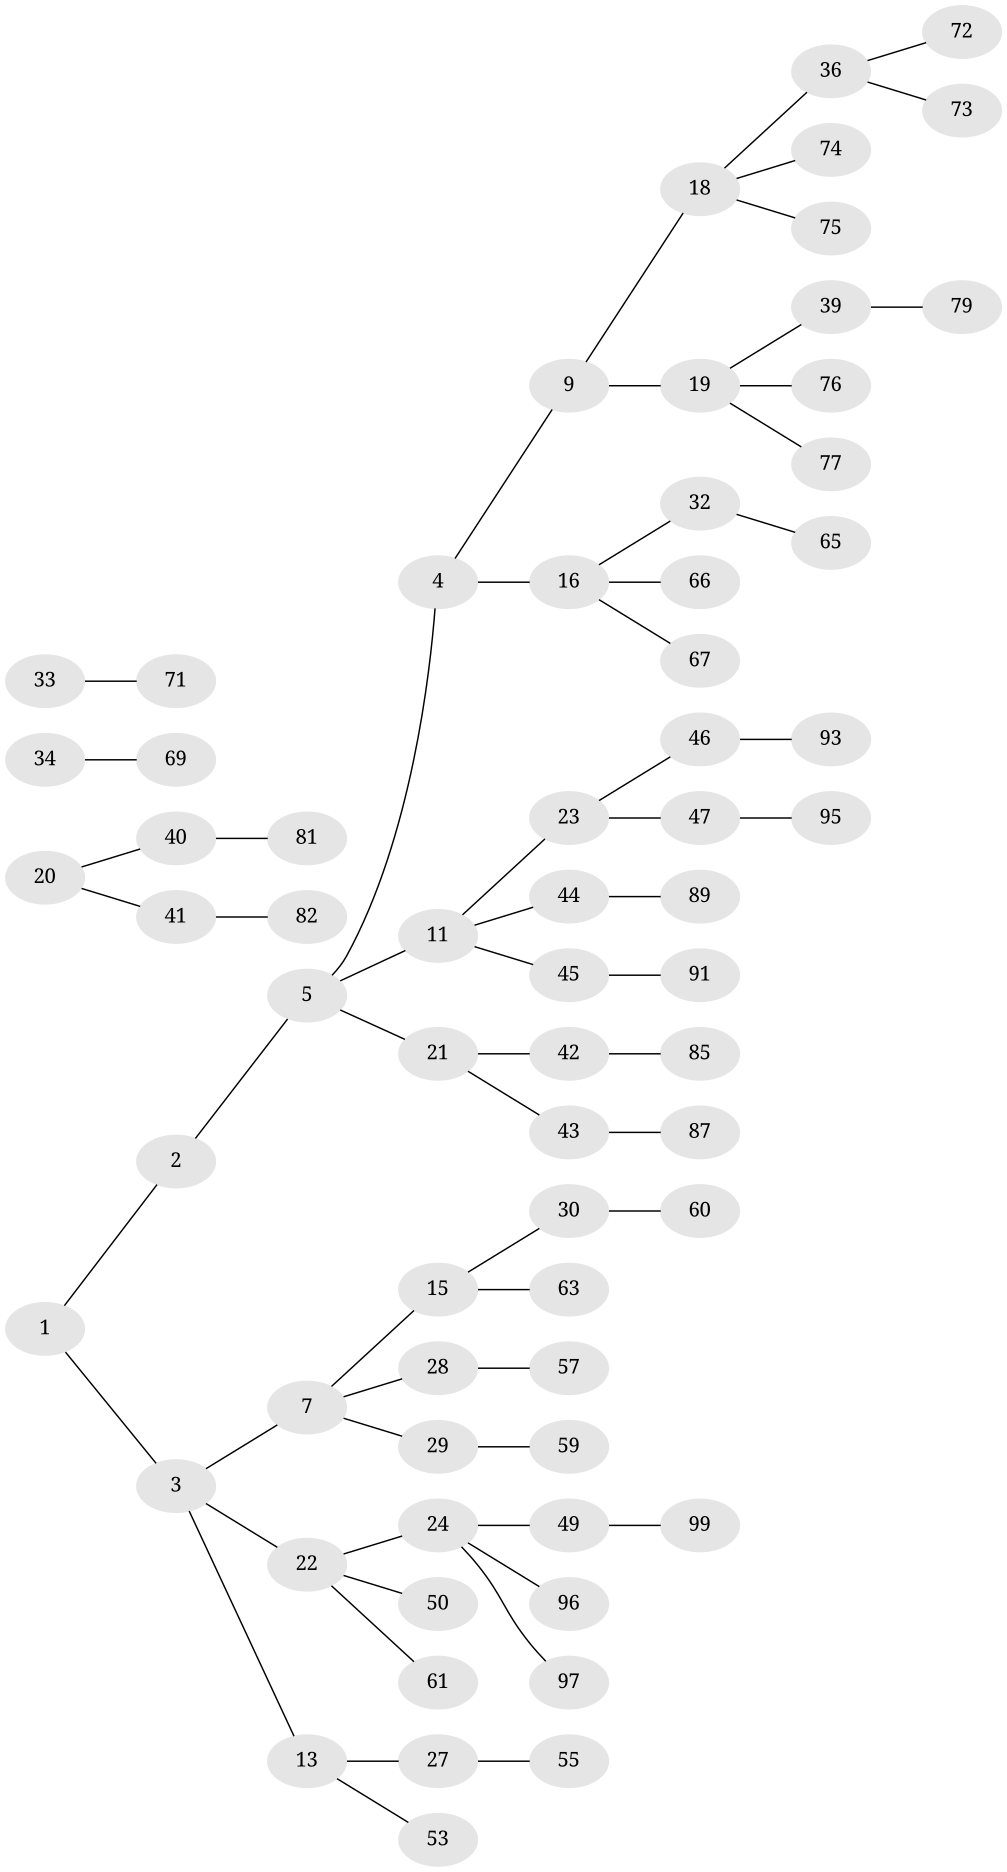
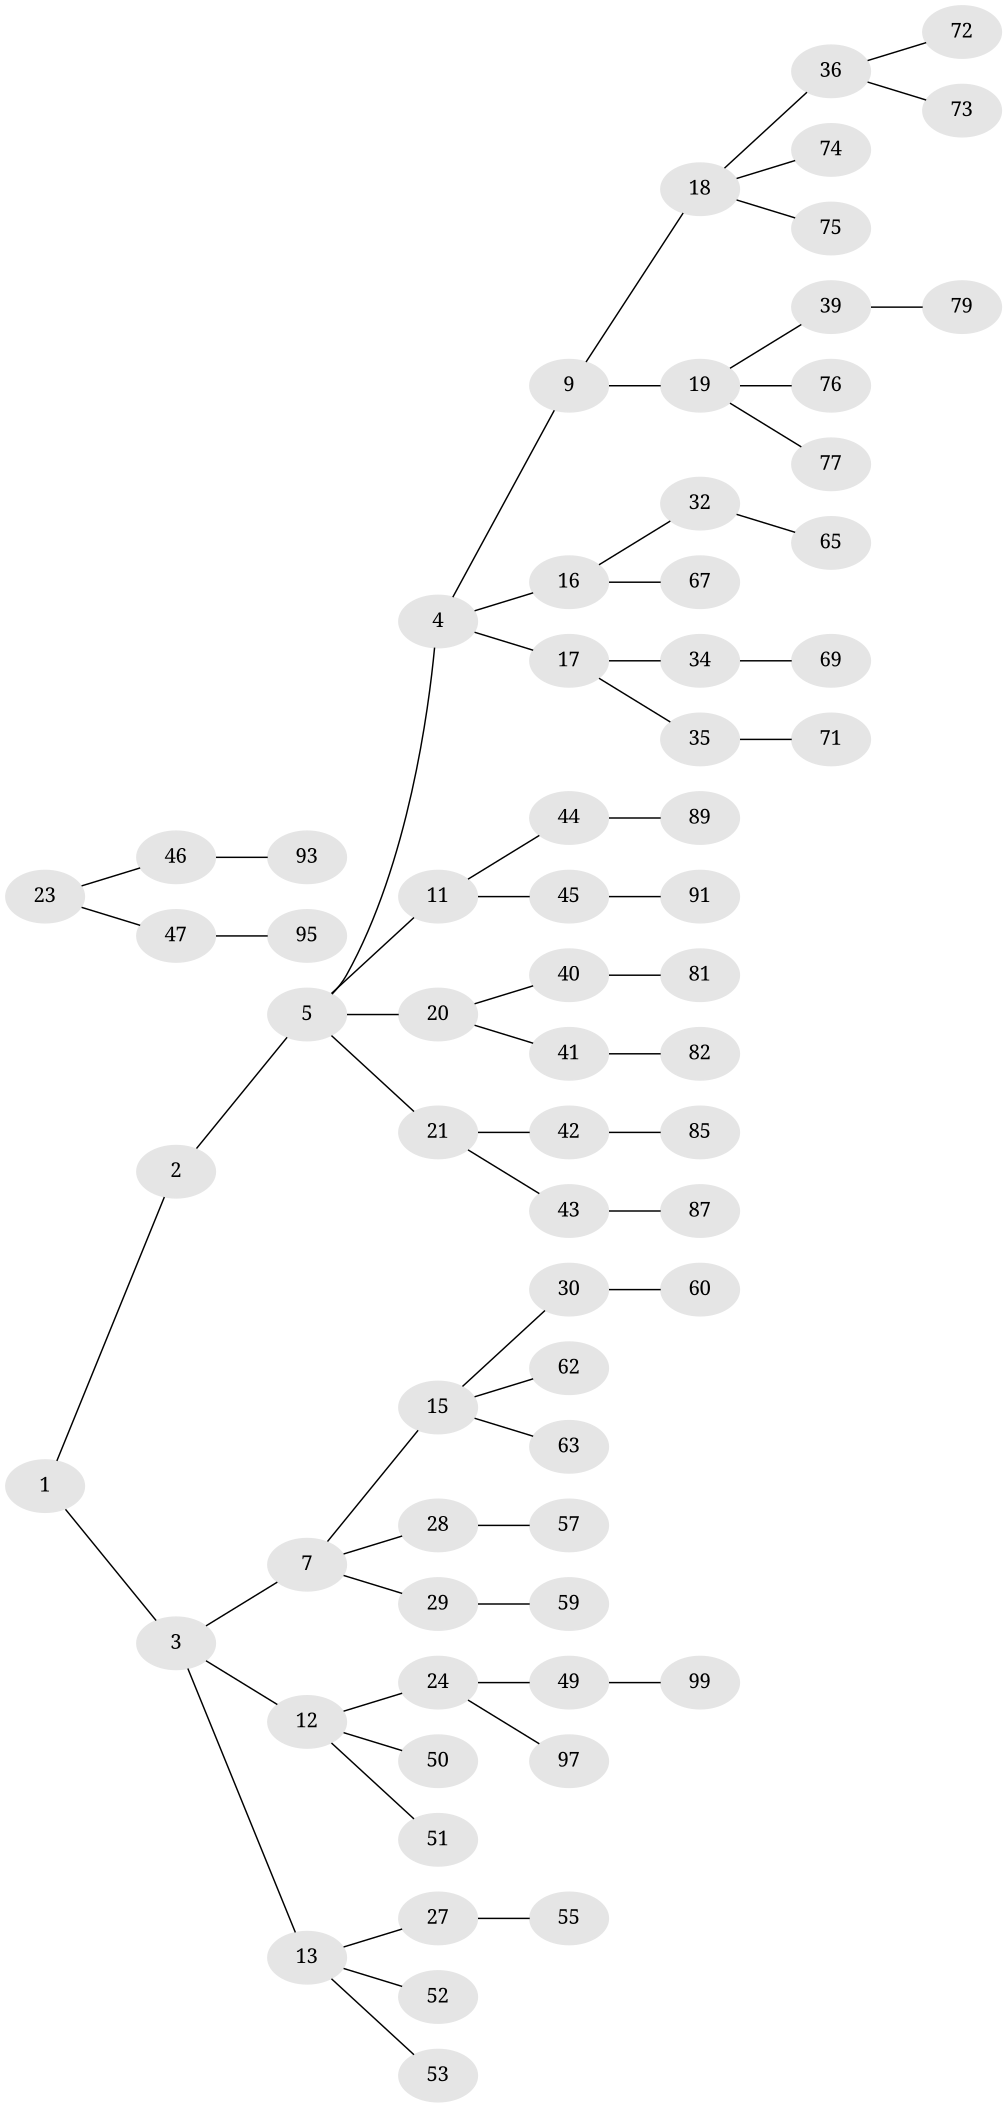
node "66": removed
node "17": added
node "33": label "33" -> "35"
edge "23" -- "11": removed
edge "5" -- "20": added
node "62": added
node "22": label "22" -> "12"
node "96": removed
node "61": label "61" -> "51"
node "52": added
